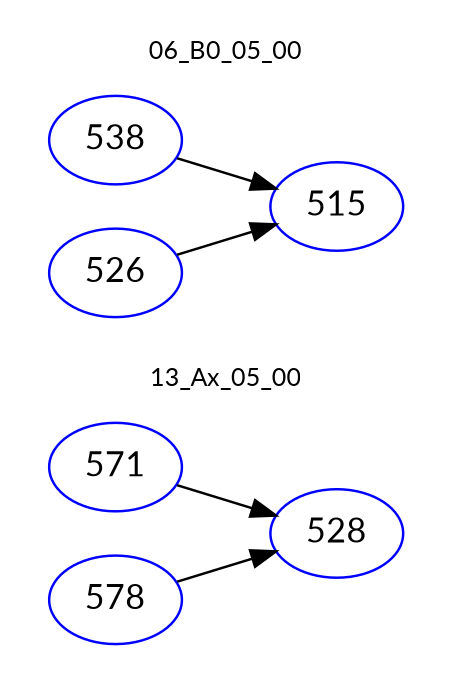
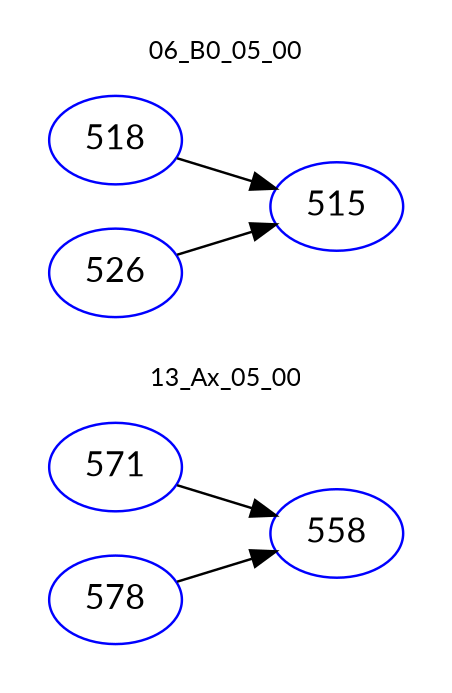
node "538": label "538" -> "518"
node "528": label "528" -> "558"
